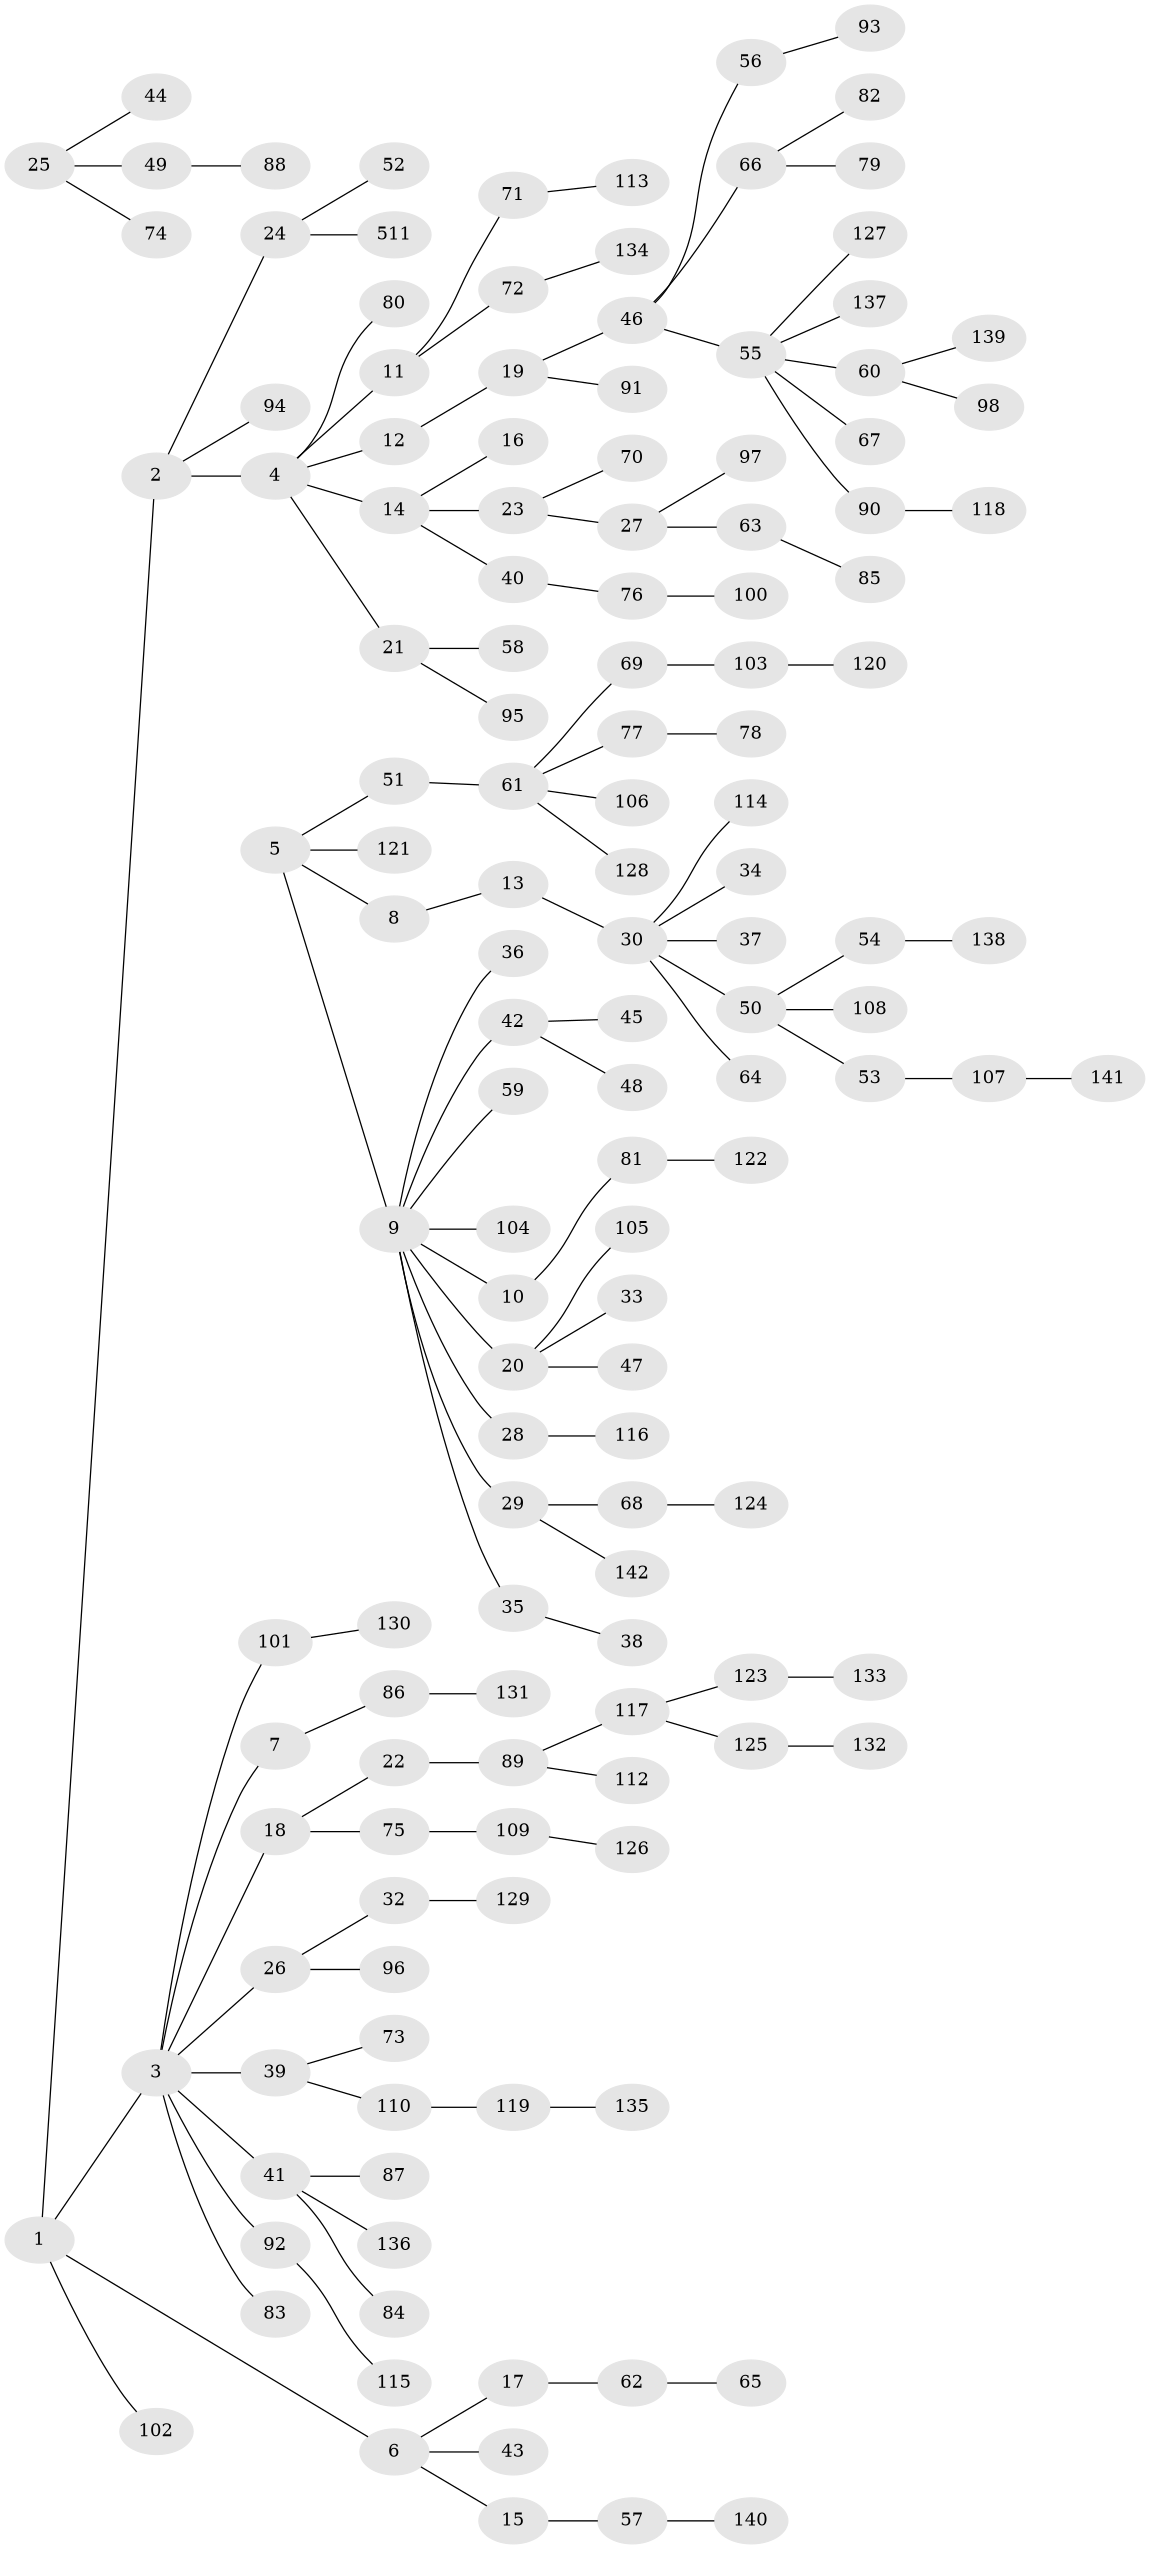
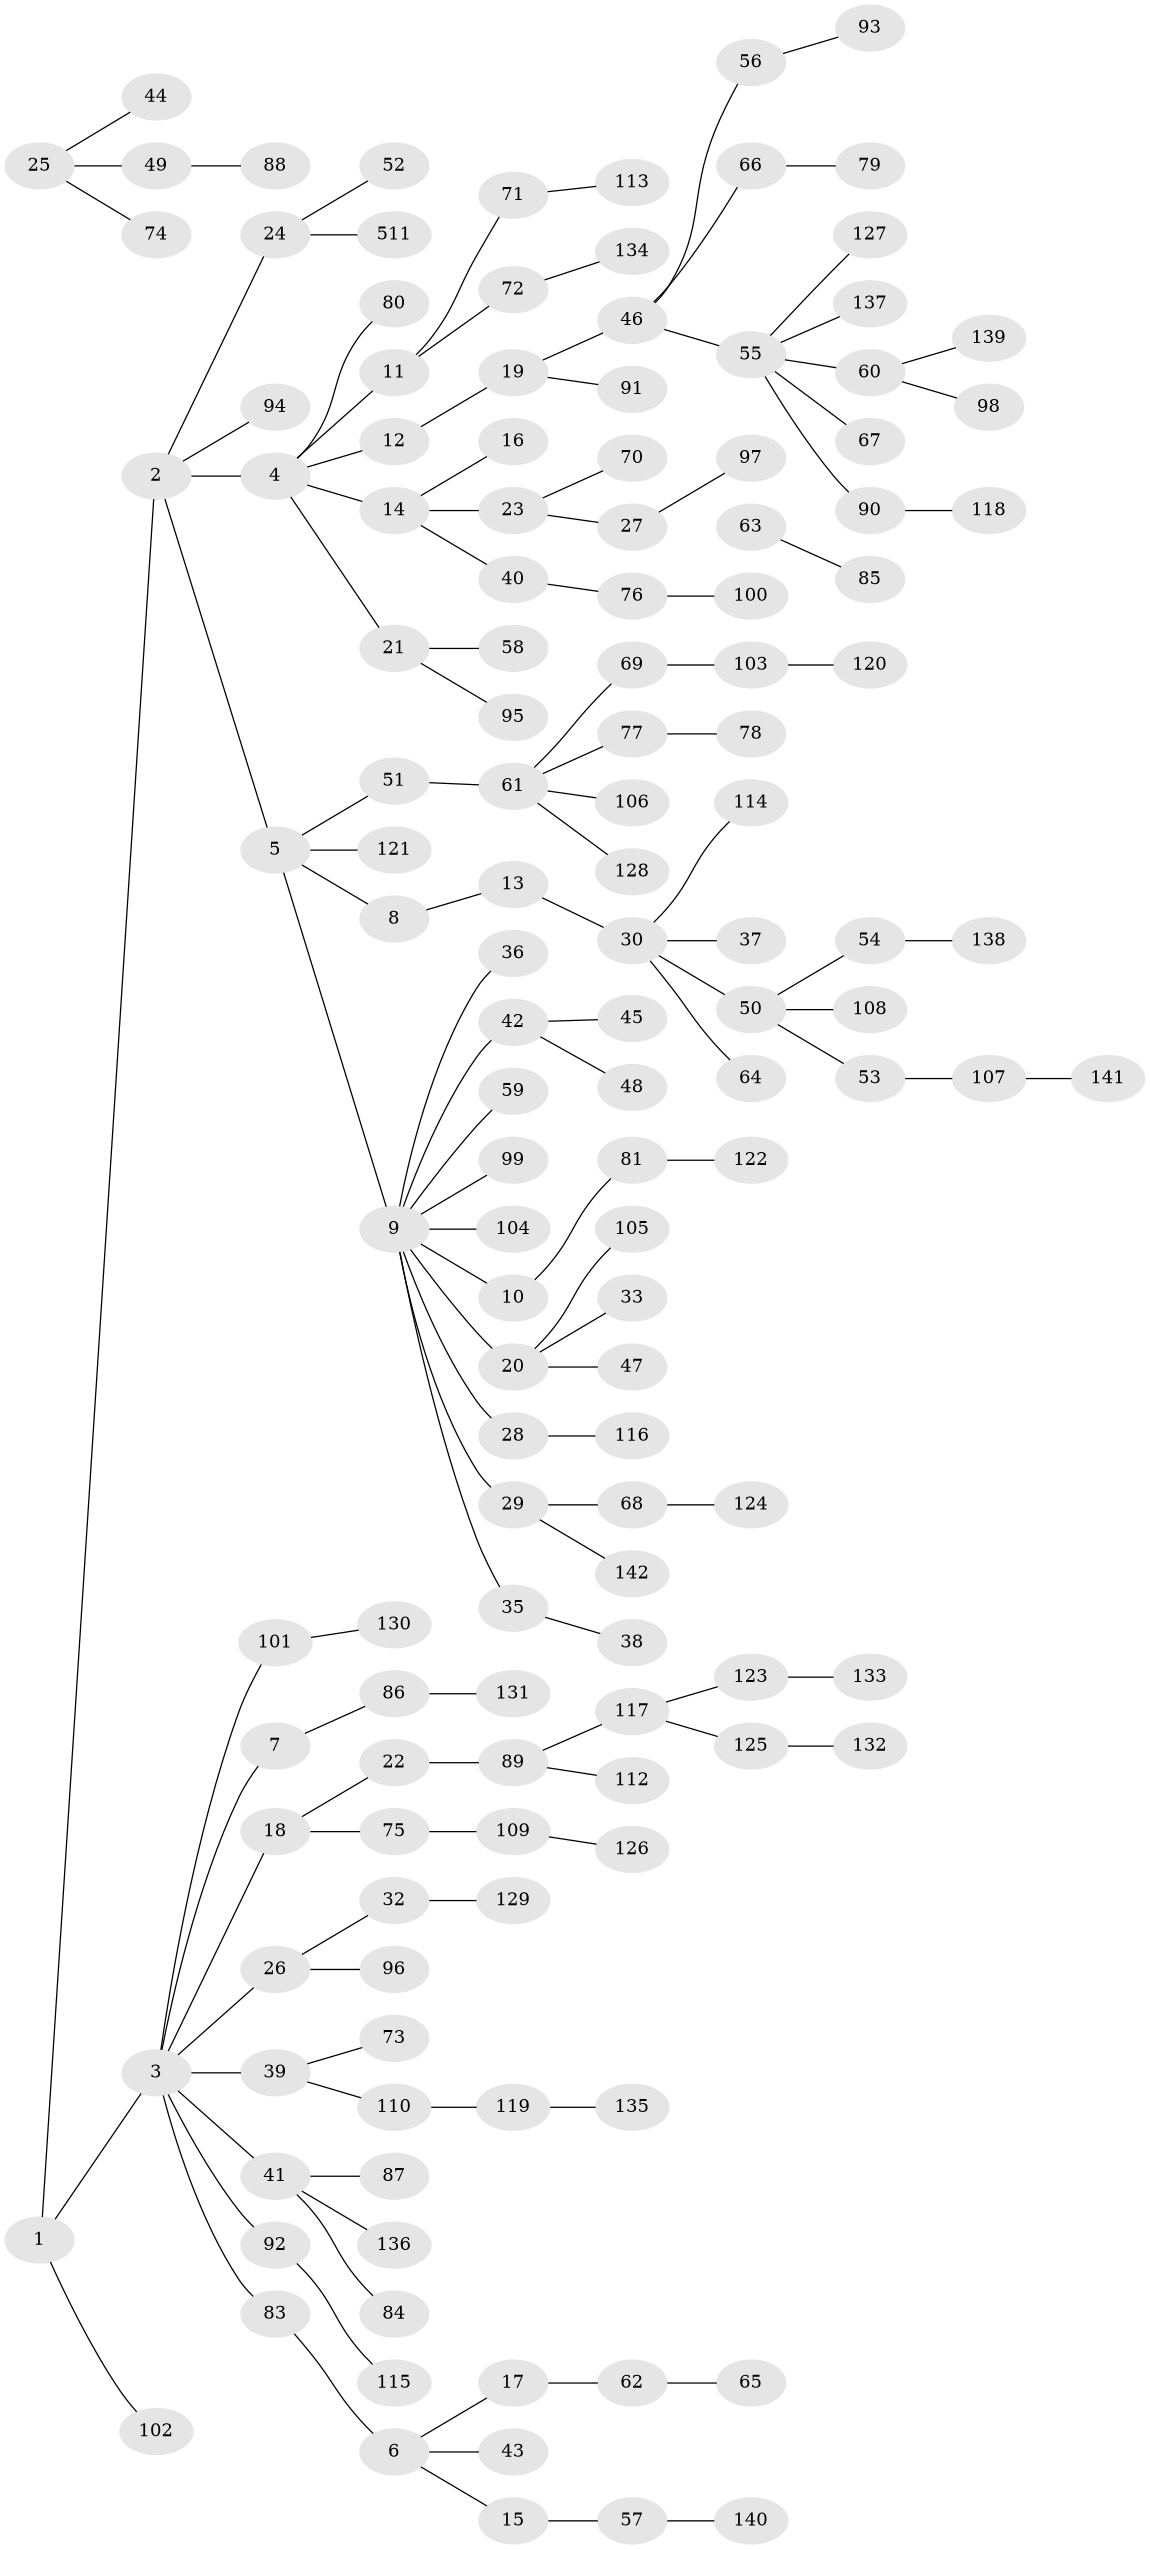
node "82": removed
edge "27" -- "63": removed
edge "2" -- "5": added
node "34": removed
node "99": added
edge "1" -- "6": now "83" -- "6"
